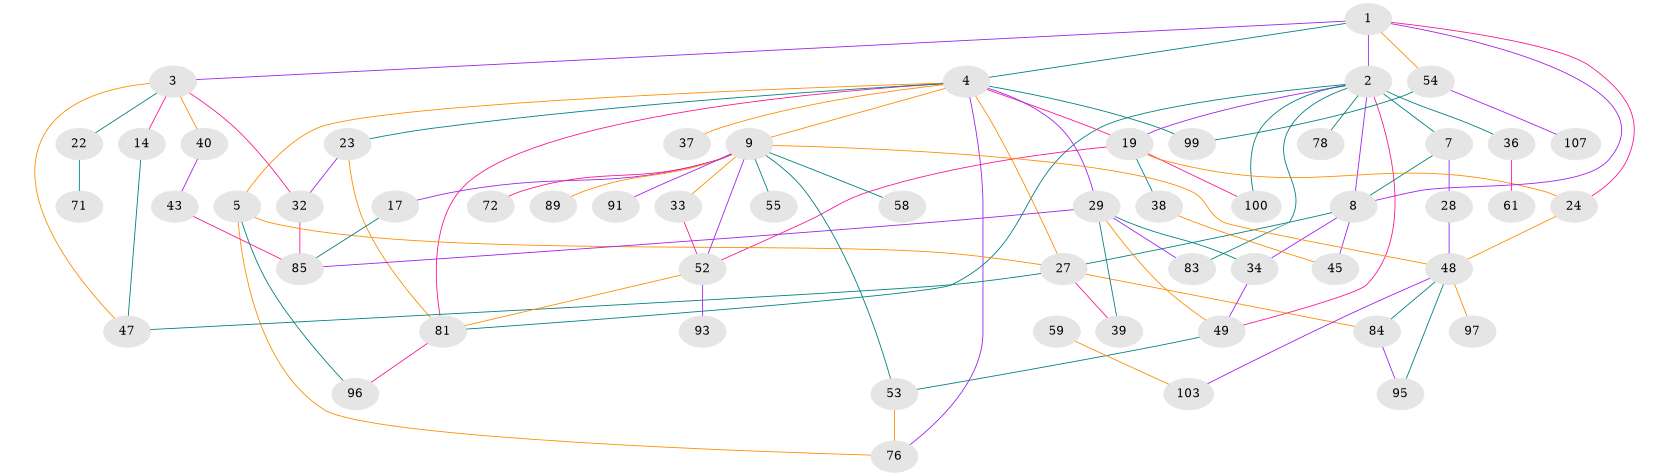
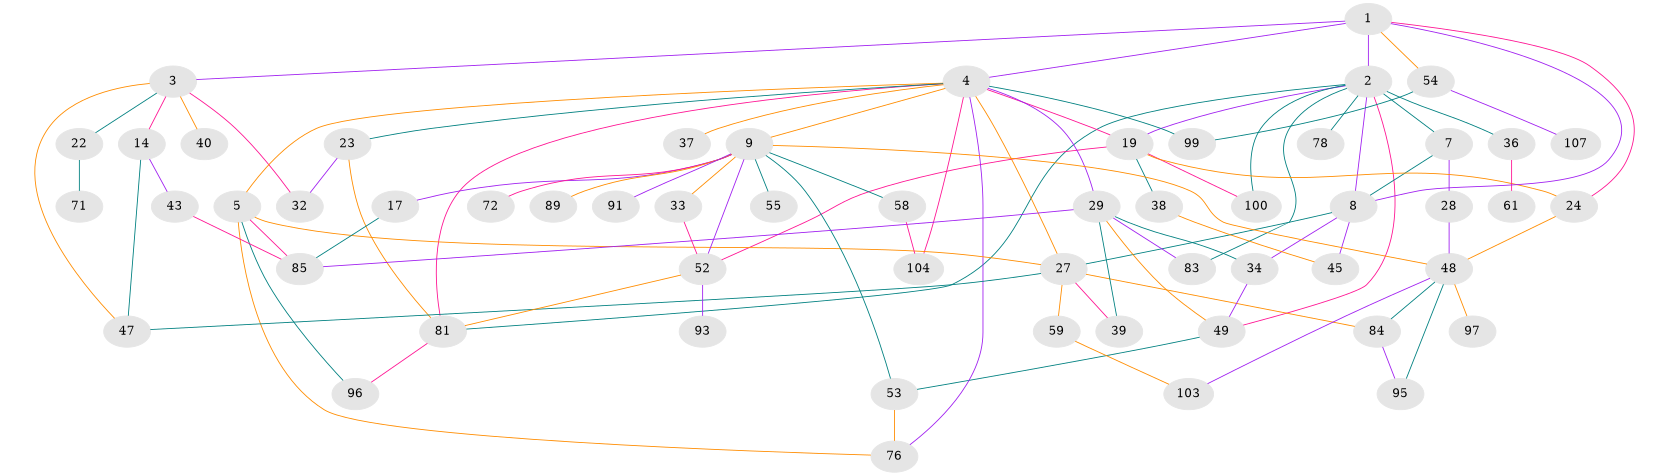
edge "1" -- "4": color teal -> purple
edge "40" -- "43": now "14" -- "43"
edge "32" -- "85": now "5" -- "85"
node "104": added
edge "27" -- "59": added
